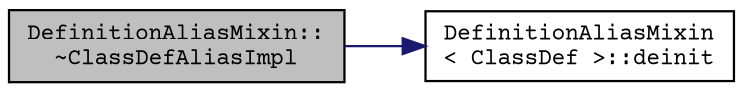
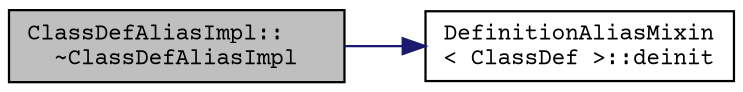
node "DefinitionAliasMixin:: ~ClassDefAliasImpl": label "DefinitionAliasMixin:: ~ClassDefAliasImpl" -> "ClassDefAliasImpl:: ~ClassDefAliasImpl"
